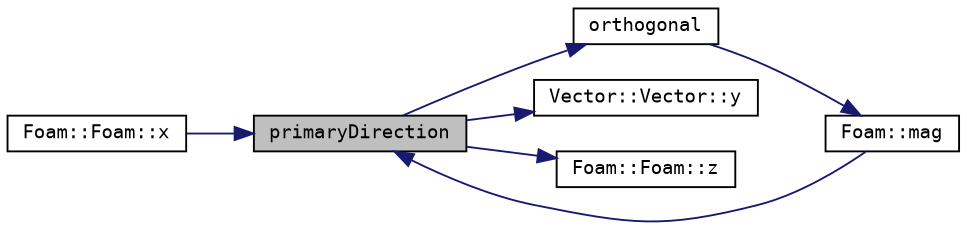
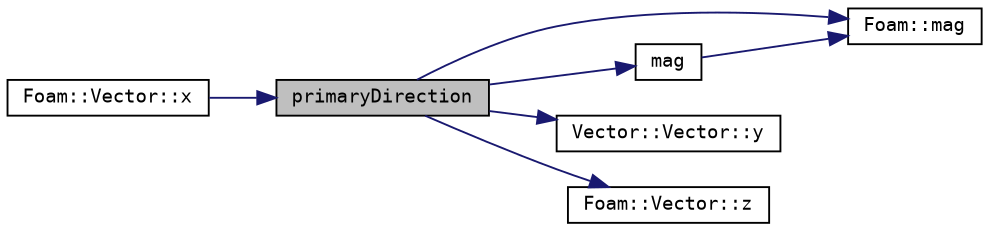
node "orthogonal": label "orthogonal" -> "mag"
node "Foam::Foam::x": label "Foam::Foam::x" -> "Foam::Vector::x"
node "Foam::Foam::z": label "Foam::Foam::z" -> "Foam::Vector::z"
edge "Foam::mag" -> "primaryDirection": reversed
